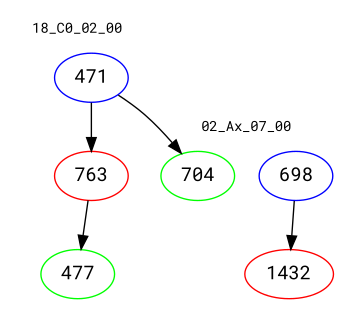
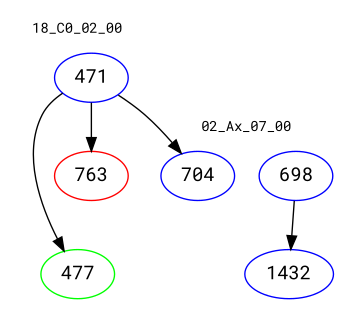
node "704": color green -> blue
edge "763" -> "477": now "471" -> "477"
node "1432": color red -> blue
